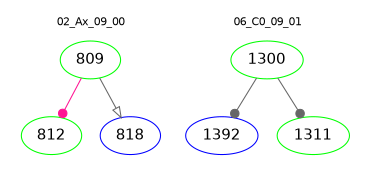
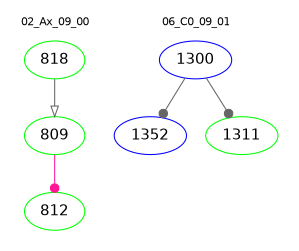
node "1300": color green -> blue
edge "809" -> "818": reversed
node "818": color blue -> green
node "1392": label "1392" -> "1352"
